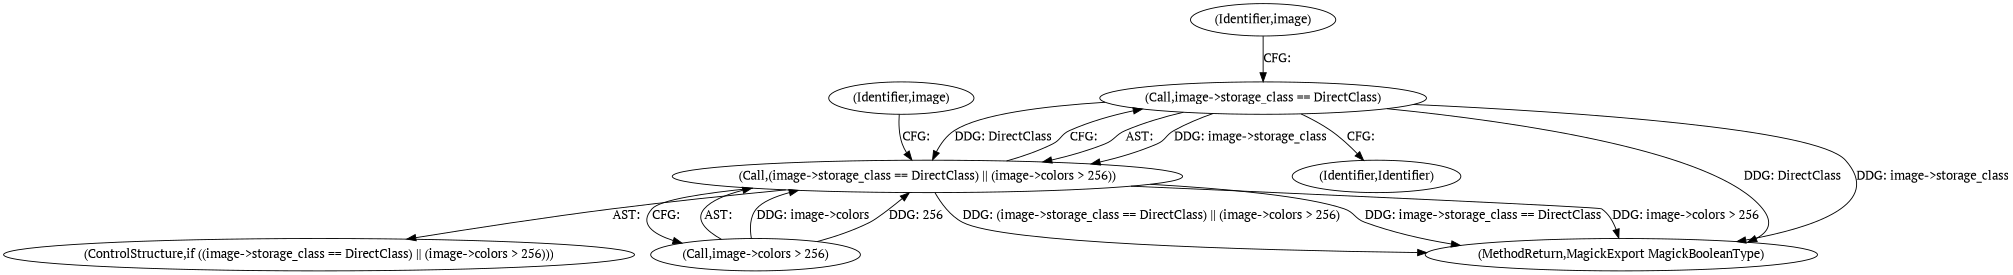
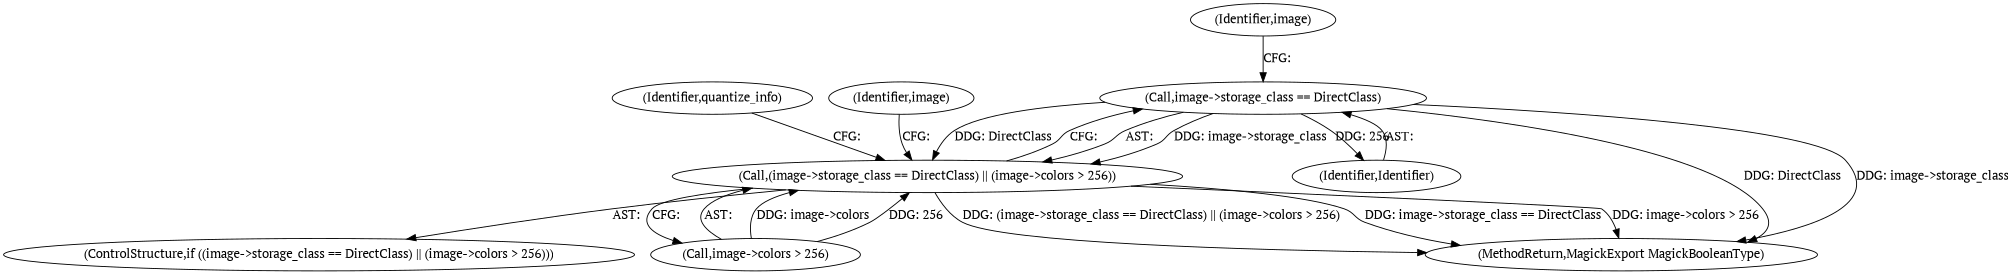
node "(Identifier,quantize_info)": added
edge "(Identifier,Identifier)" -> "(Call,image->storage_class == DirectClass)": added, label "AST:"
edge "(Call,image->storage_class == DirectClass)" -> "(Identifier,Identifier)": label "CFG: " -> "DDG: 256"
